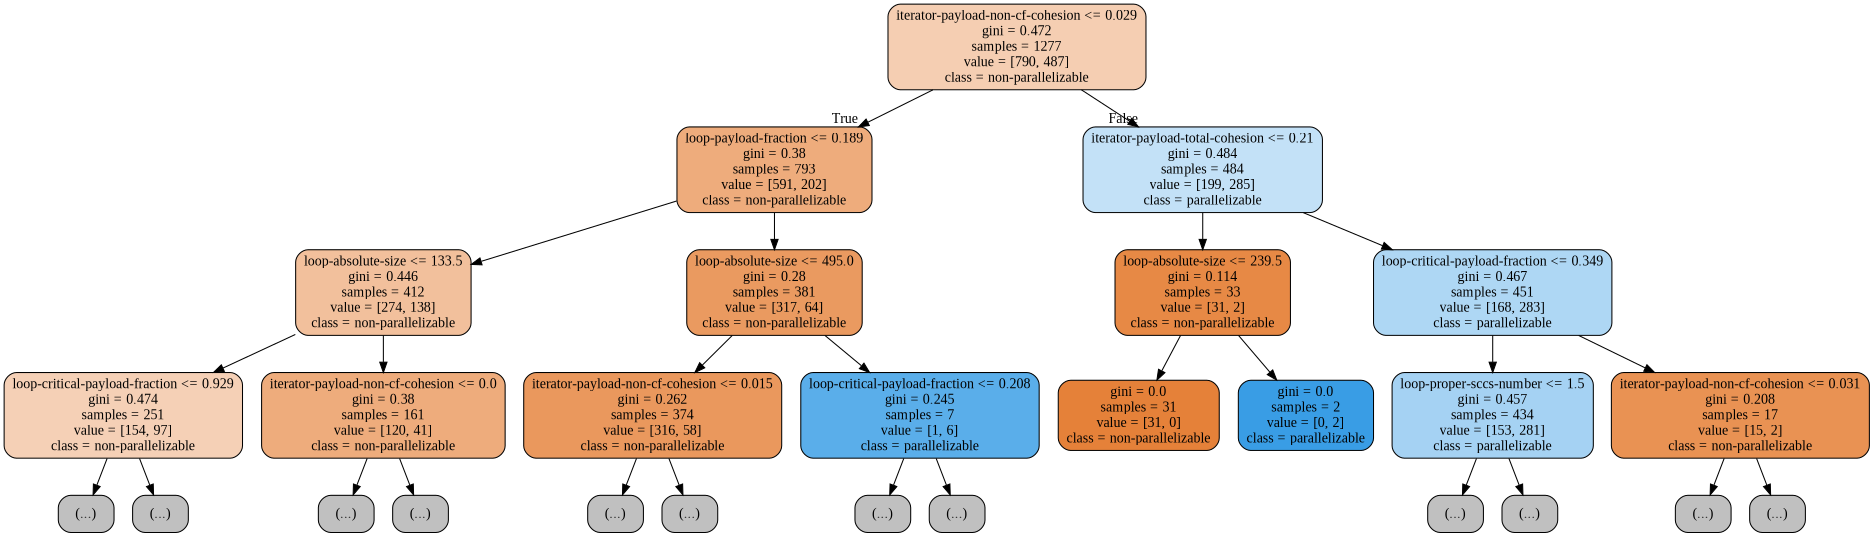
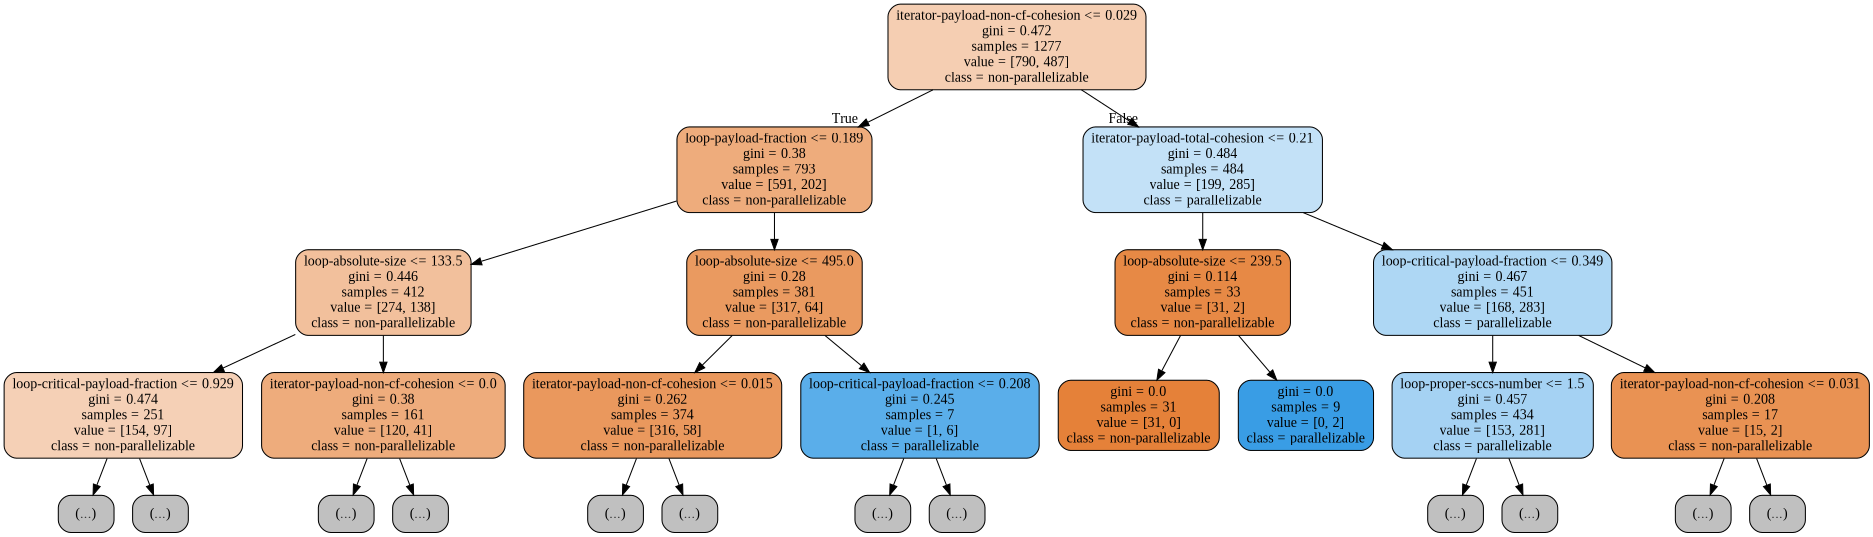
node "gini = 0.0 samples = 2 value = [0, 2] class = parallelizable": label "gini = 0.0 samples = 2 value = [0, 2] class = parallelizable" -> "gini = 0.0 samples = 9 value = [0, 2] class = parallelizable"
